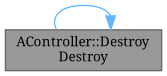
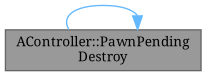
node "AController::Destroy Destroy": label "AController::Destroy Destroy" -> "AController::PawnPending Destroy"
